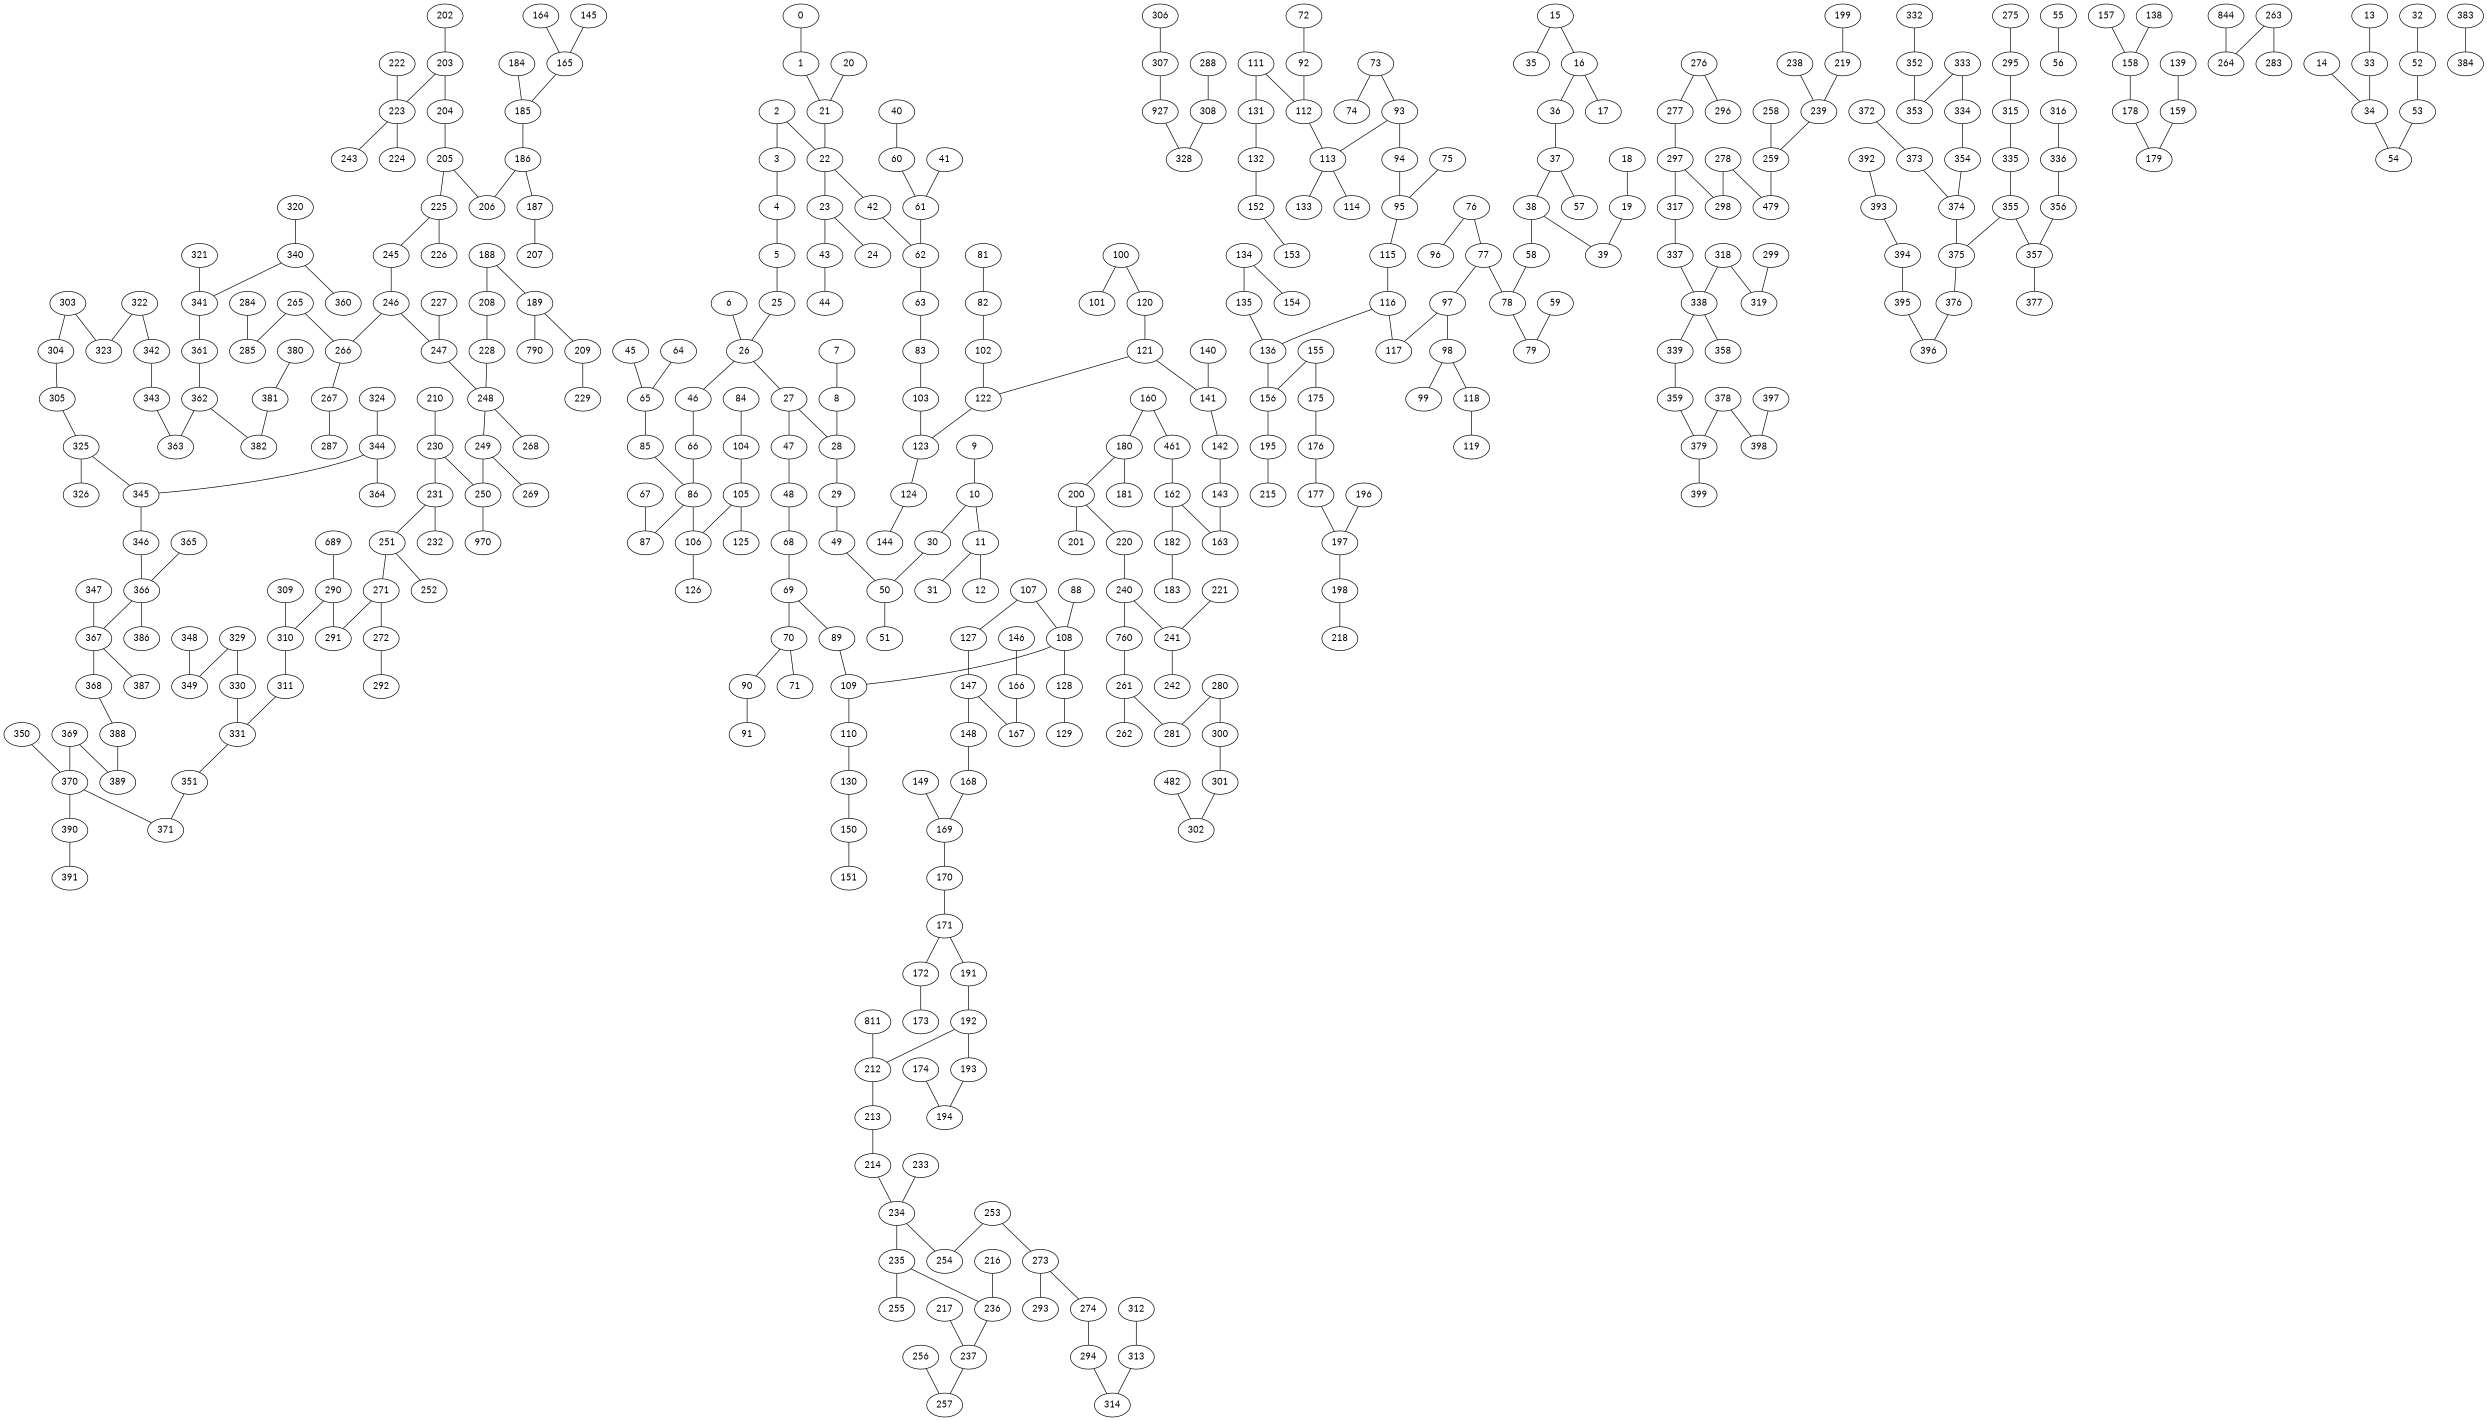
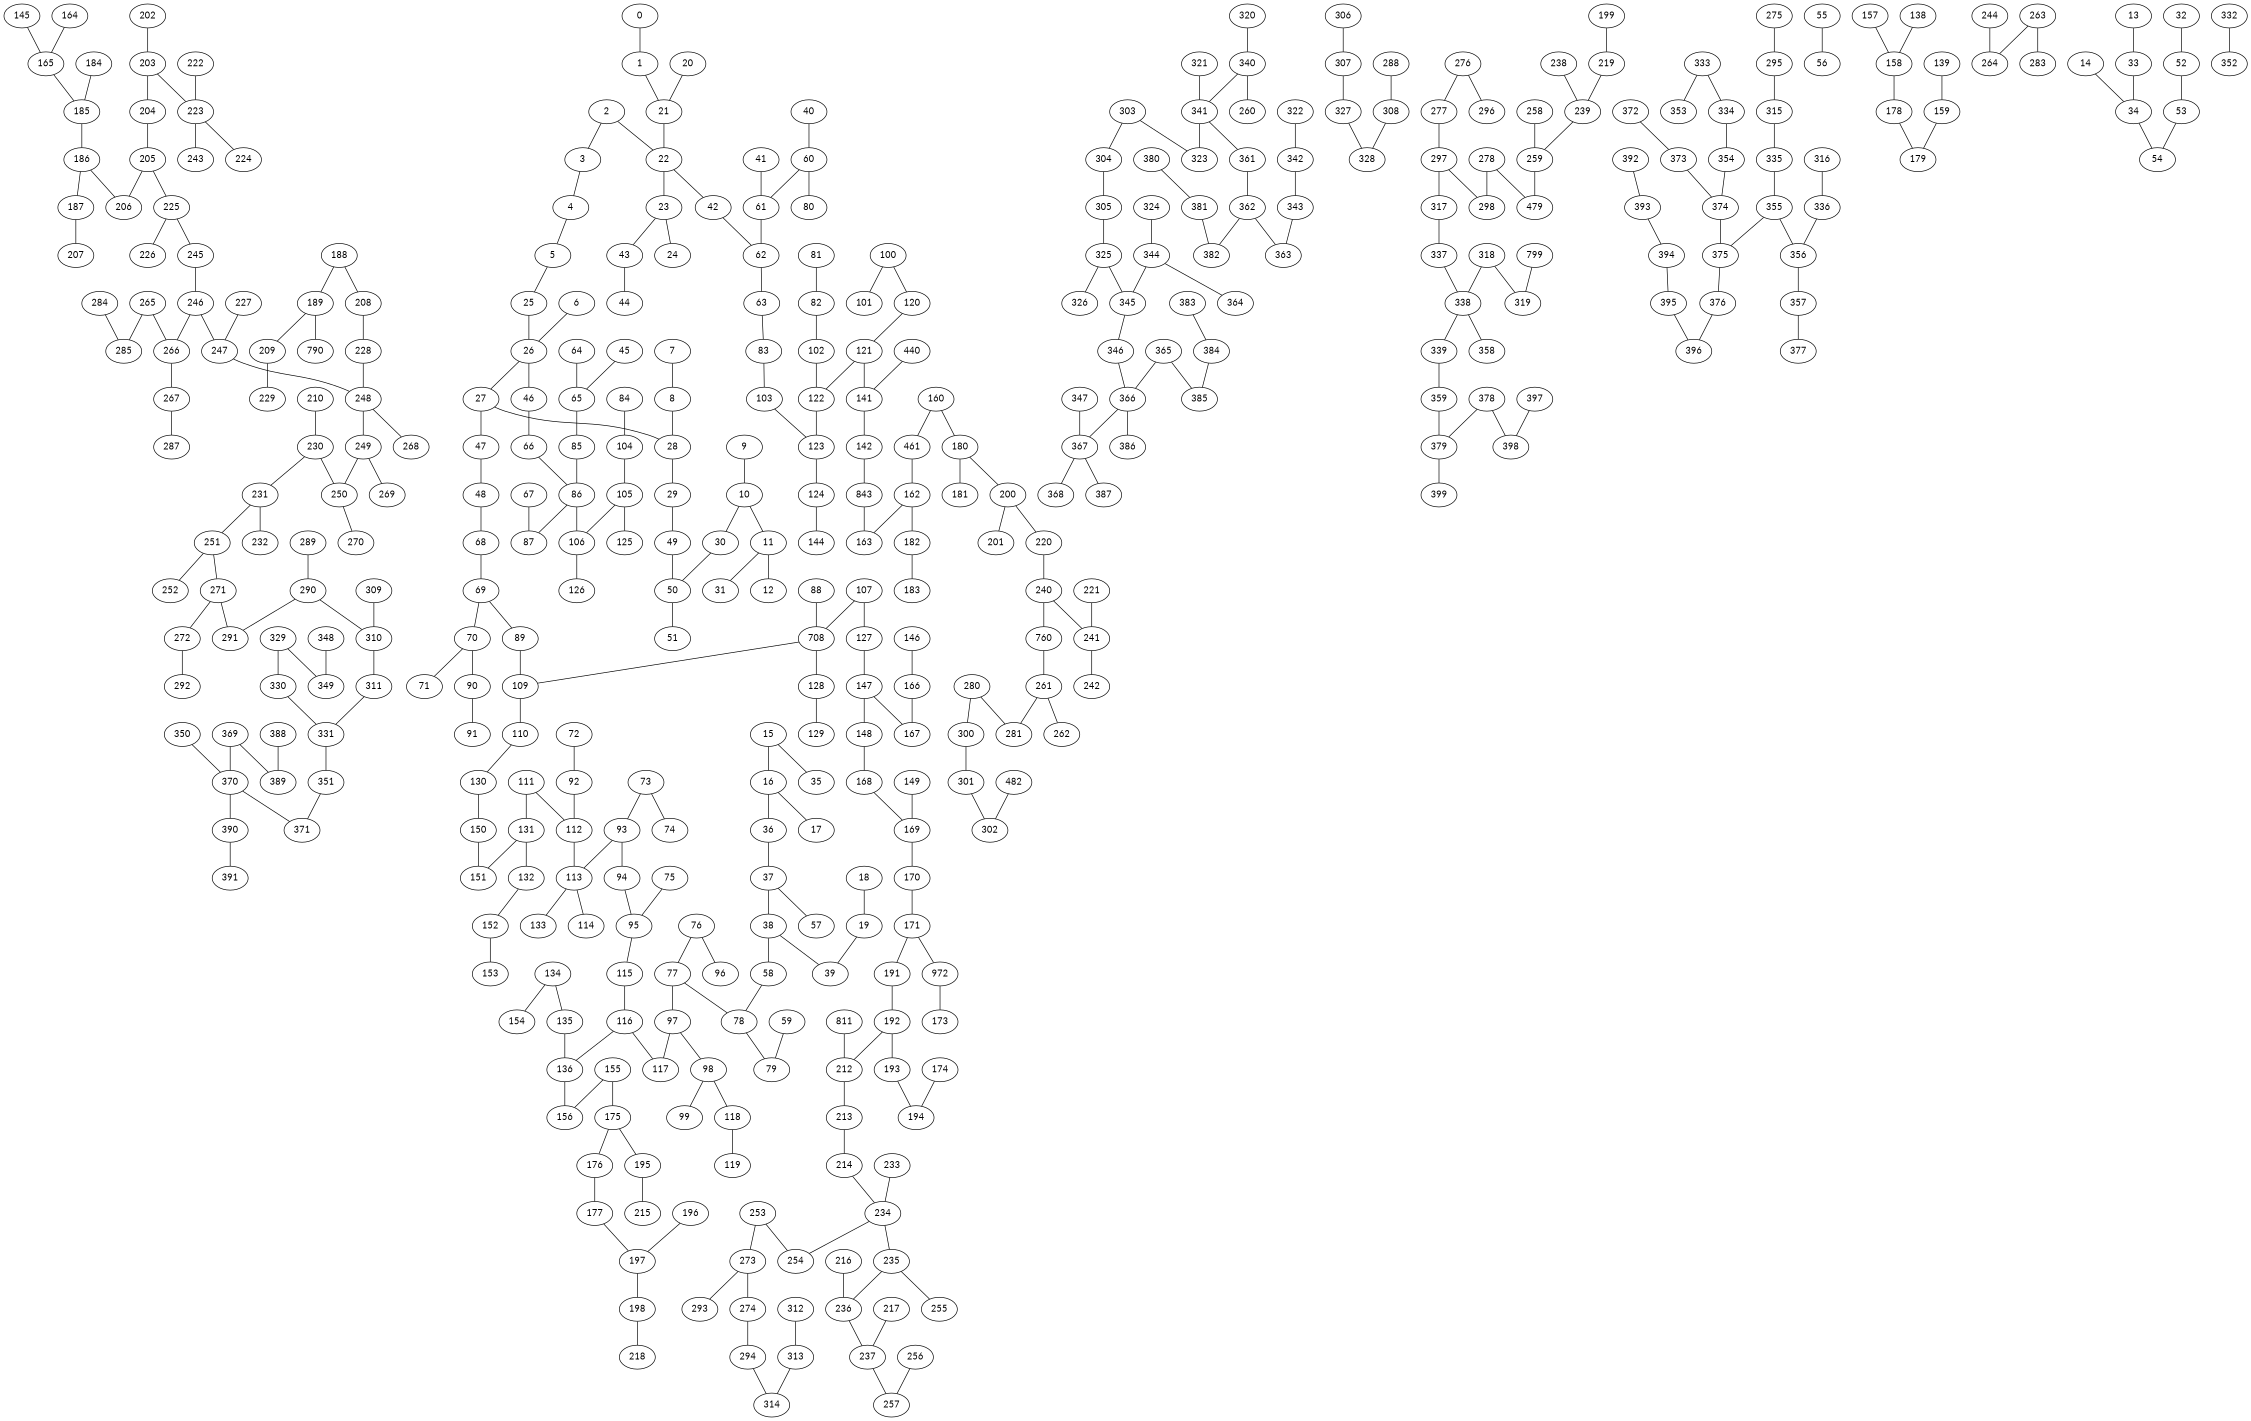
node "844": label "844" -> "244"
edge "352" -- "353": removed
node "927": label "927" -> "327"
node "80": added
edge "355" -- "357": now "355" -- "356"
node "299": label "299" -> "799"
node "360": label "360" -> "260"
edge "322" -- "323": now "341" -- "323"
node "140": label "140" -> "440"
node "385": added
edge "156" -- "195": now "175" -- "195"
node "143": label "143" -> "843"
node "689": label "689" -> "289"
node "970": label "970" -> "270"
node "108": label "108" -> "708"
edge "368" -- "388": removed
edge "131" -- "151": added
node "172": label "172" -> "972"
